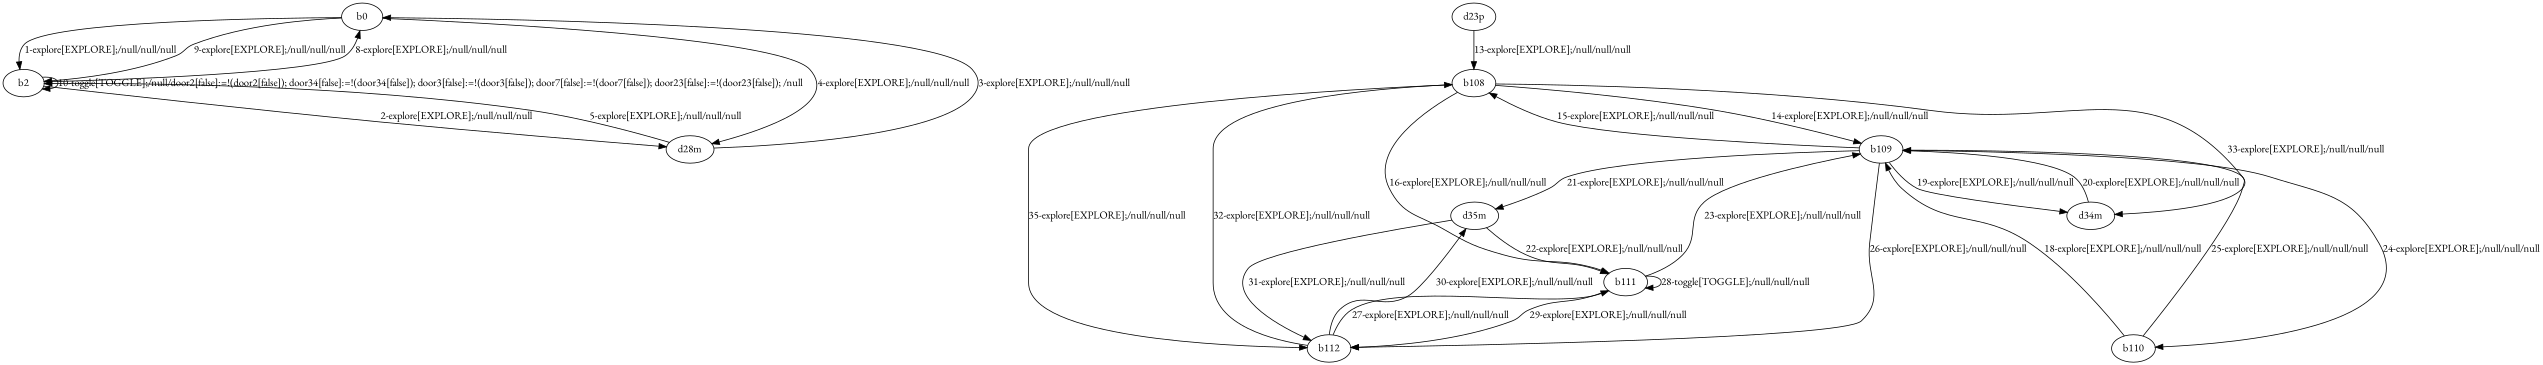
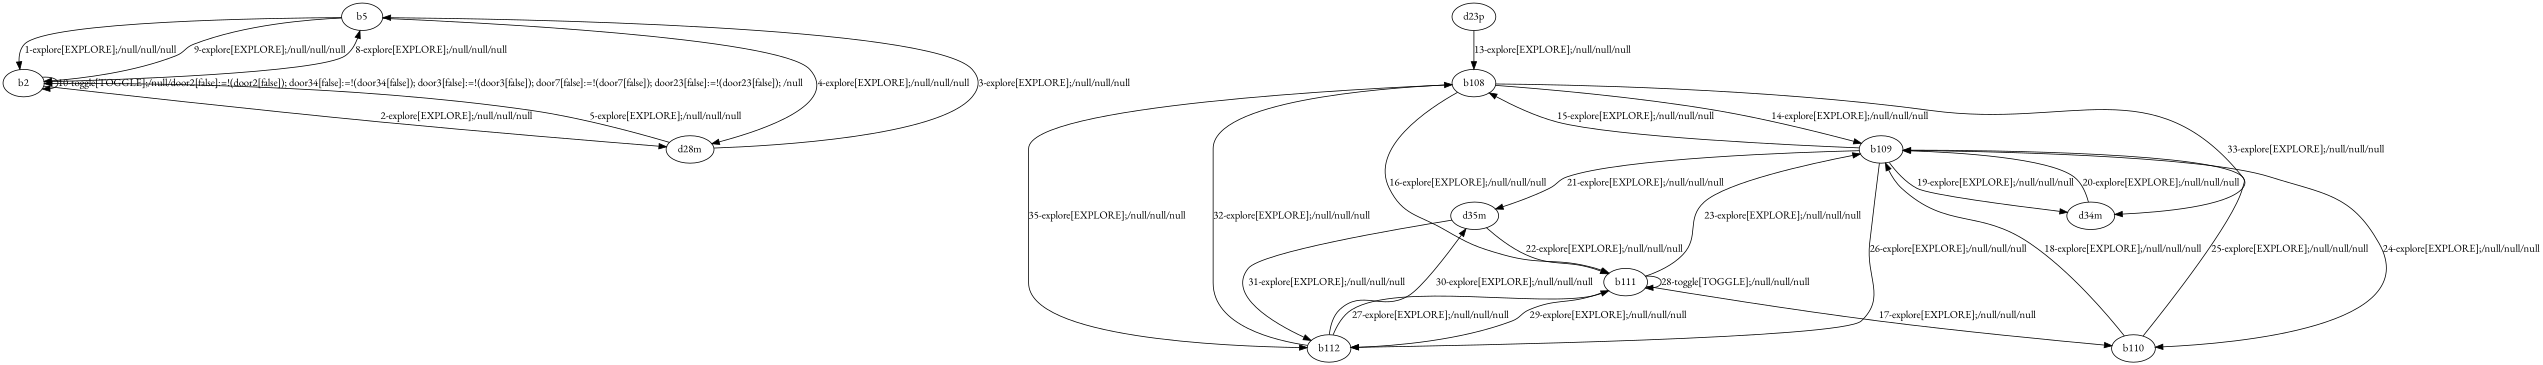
node "b0": label "b0" -> "b5"
edge "b111" -> "b110": added, label "17-explore[EXPLORE];/null/null/null"
